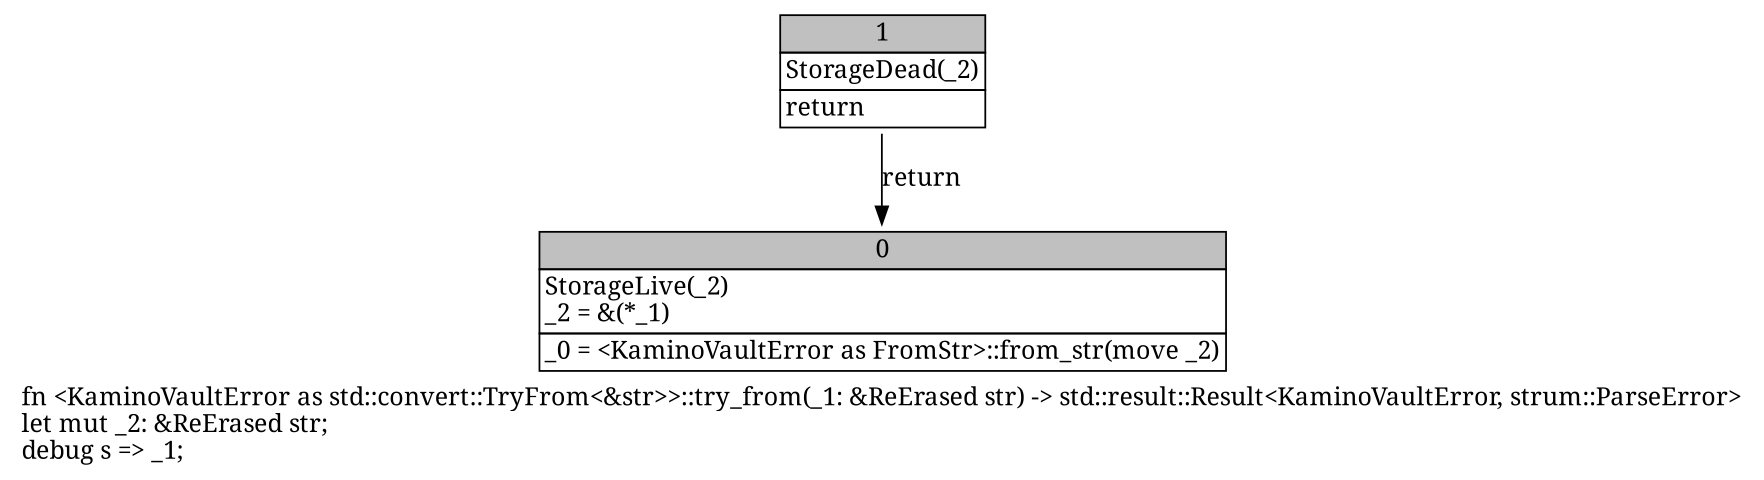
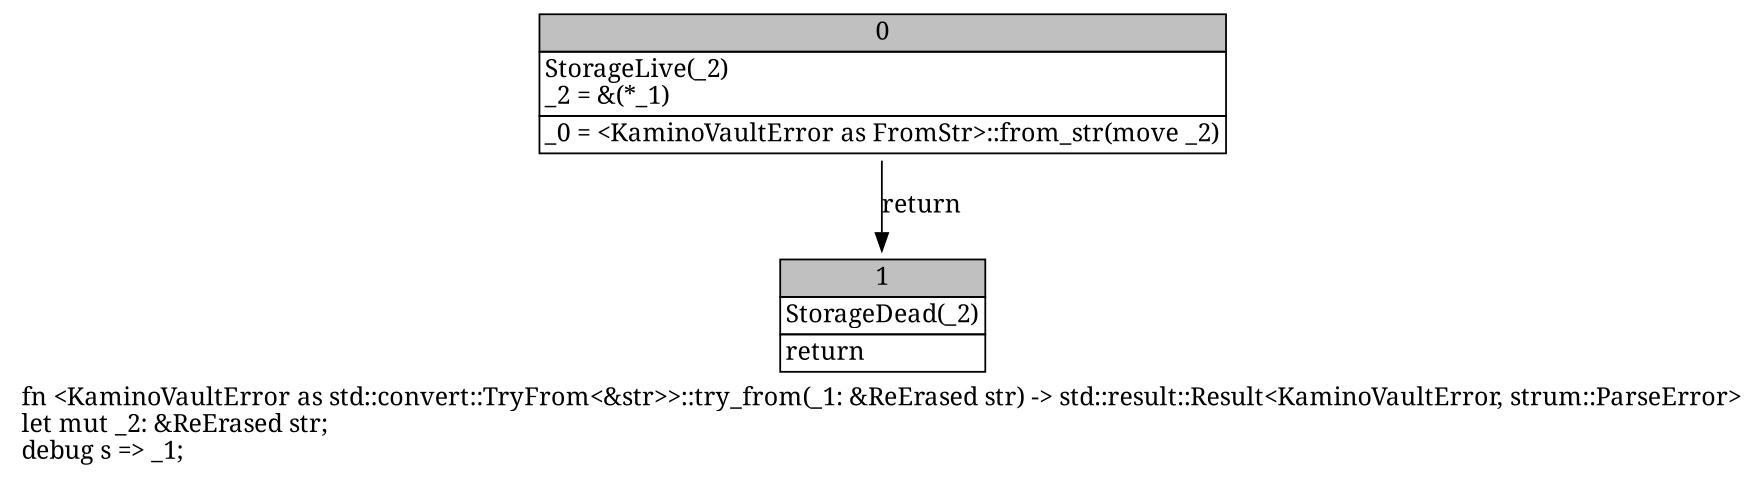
edge "1" -> "0": reversed
